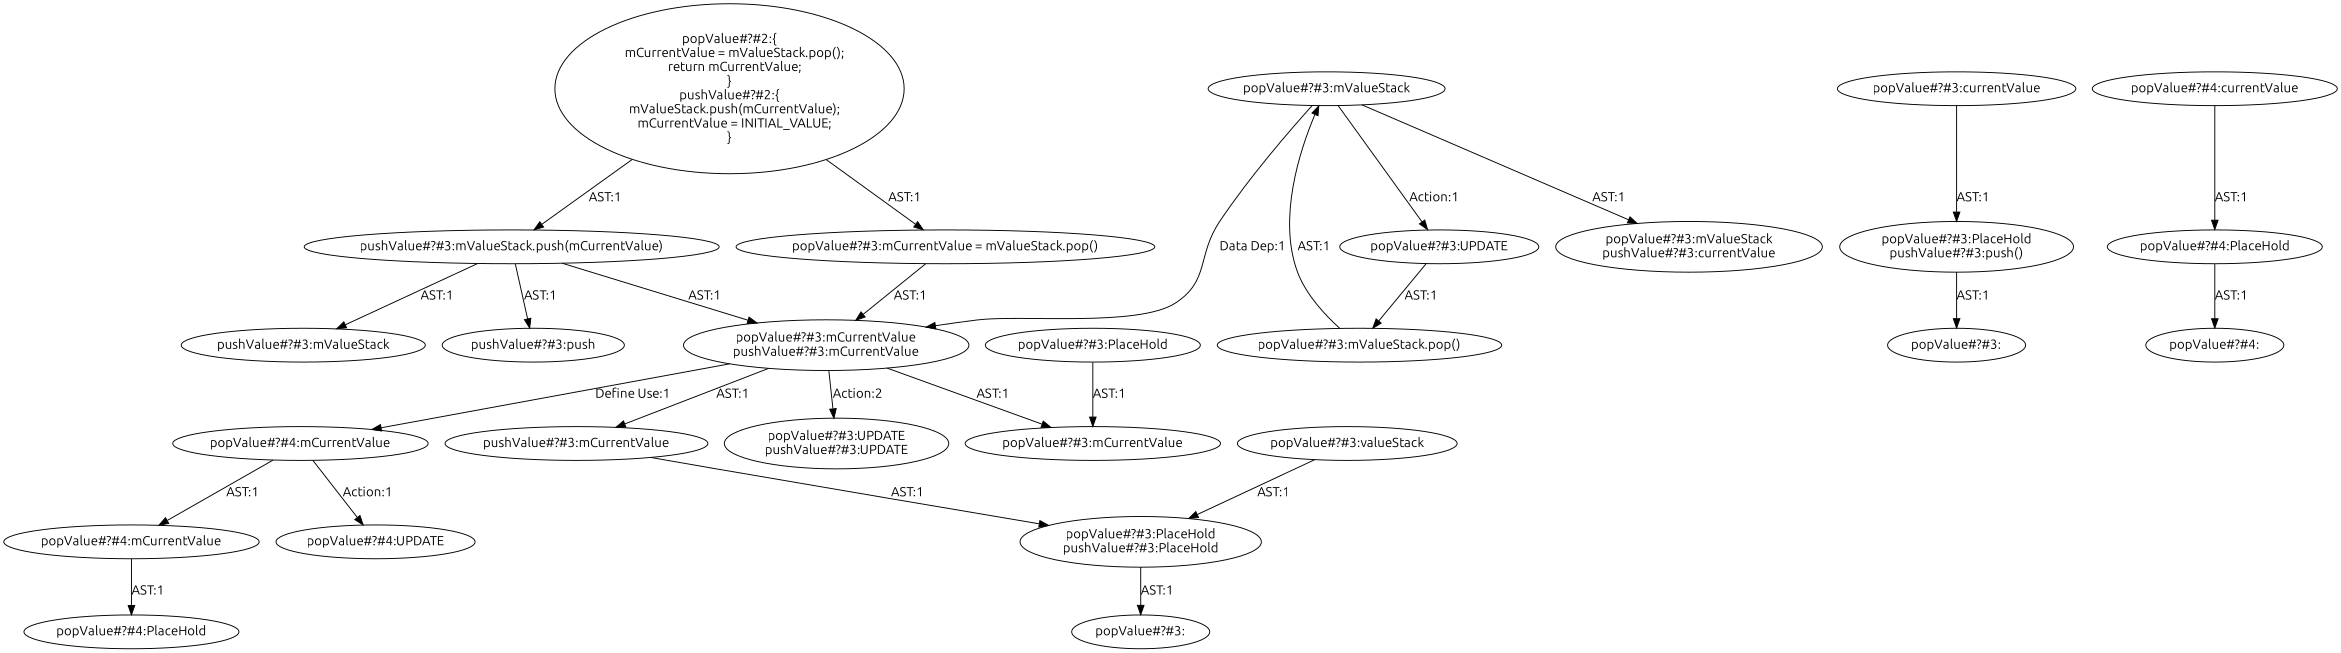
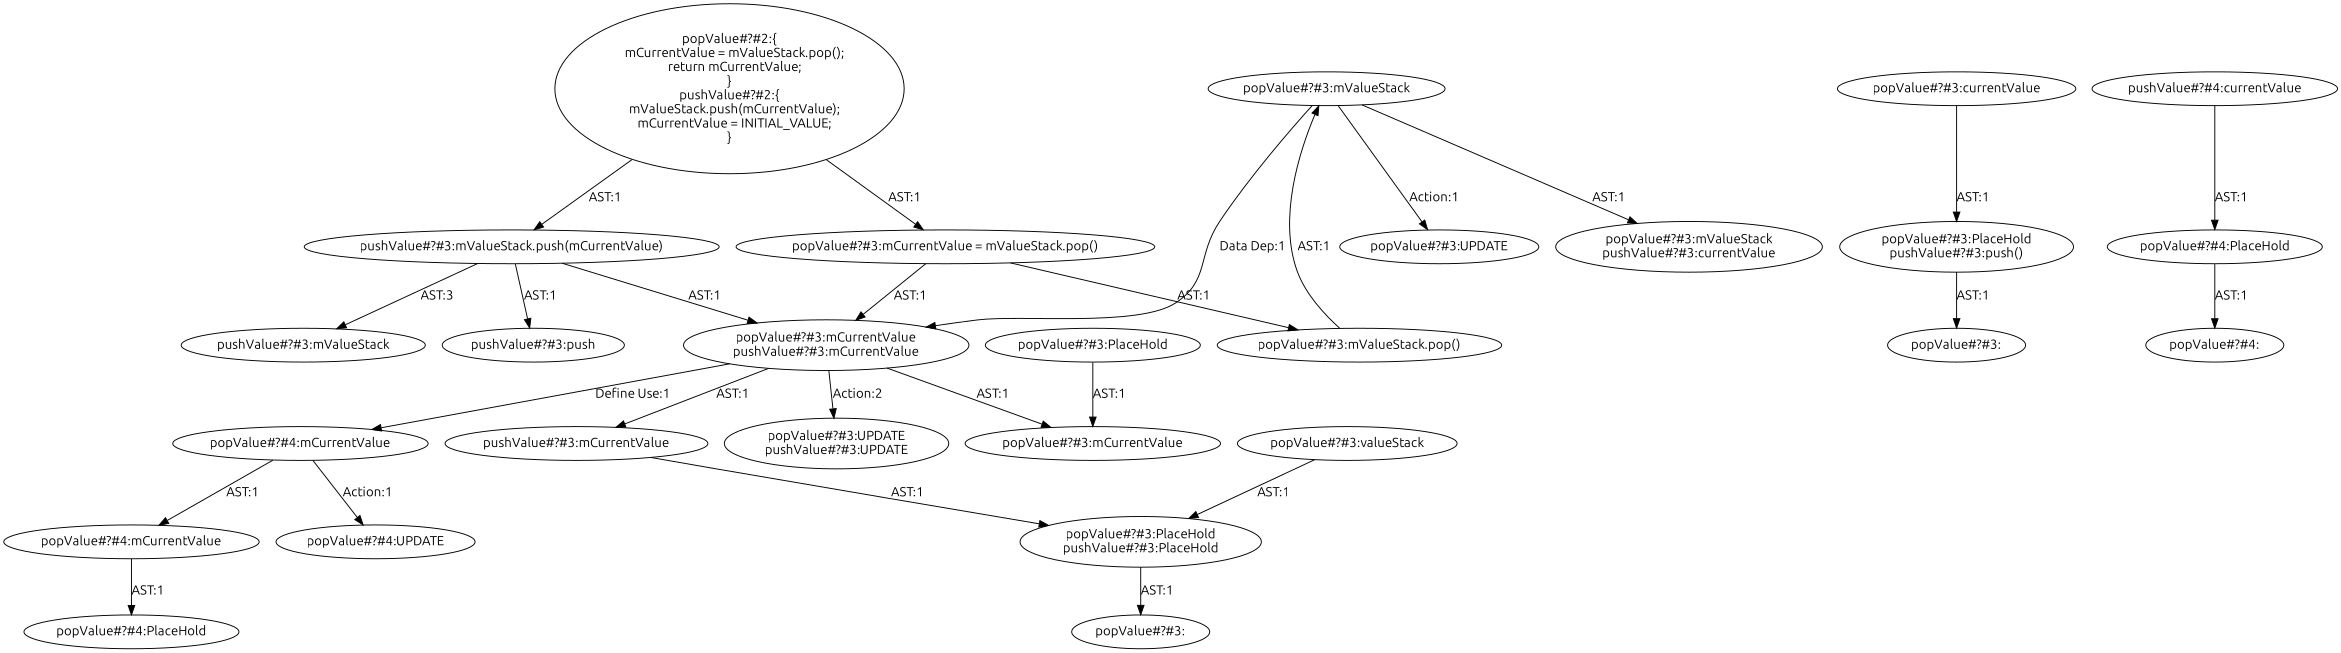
node "popValue#?#4:currentValue": label "popValue#?#4:currentValue" -> "pushValue#?#4:currentValue"
edge "popValue#?#3:UPDATE" -> "popValue#?#3:mValueStack.pop()": now "popValue#?#3:mCurrentValue = mValueStack.pop()" -> "popValue#?#3:mValueStack.pop()"
edge "pushValue#?#3:mValueStack.push(mCurrentValue)" -> "pushValue#?#3:mValueStack": label "AST:1" -> "AST:3"
